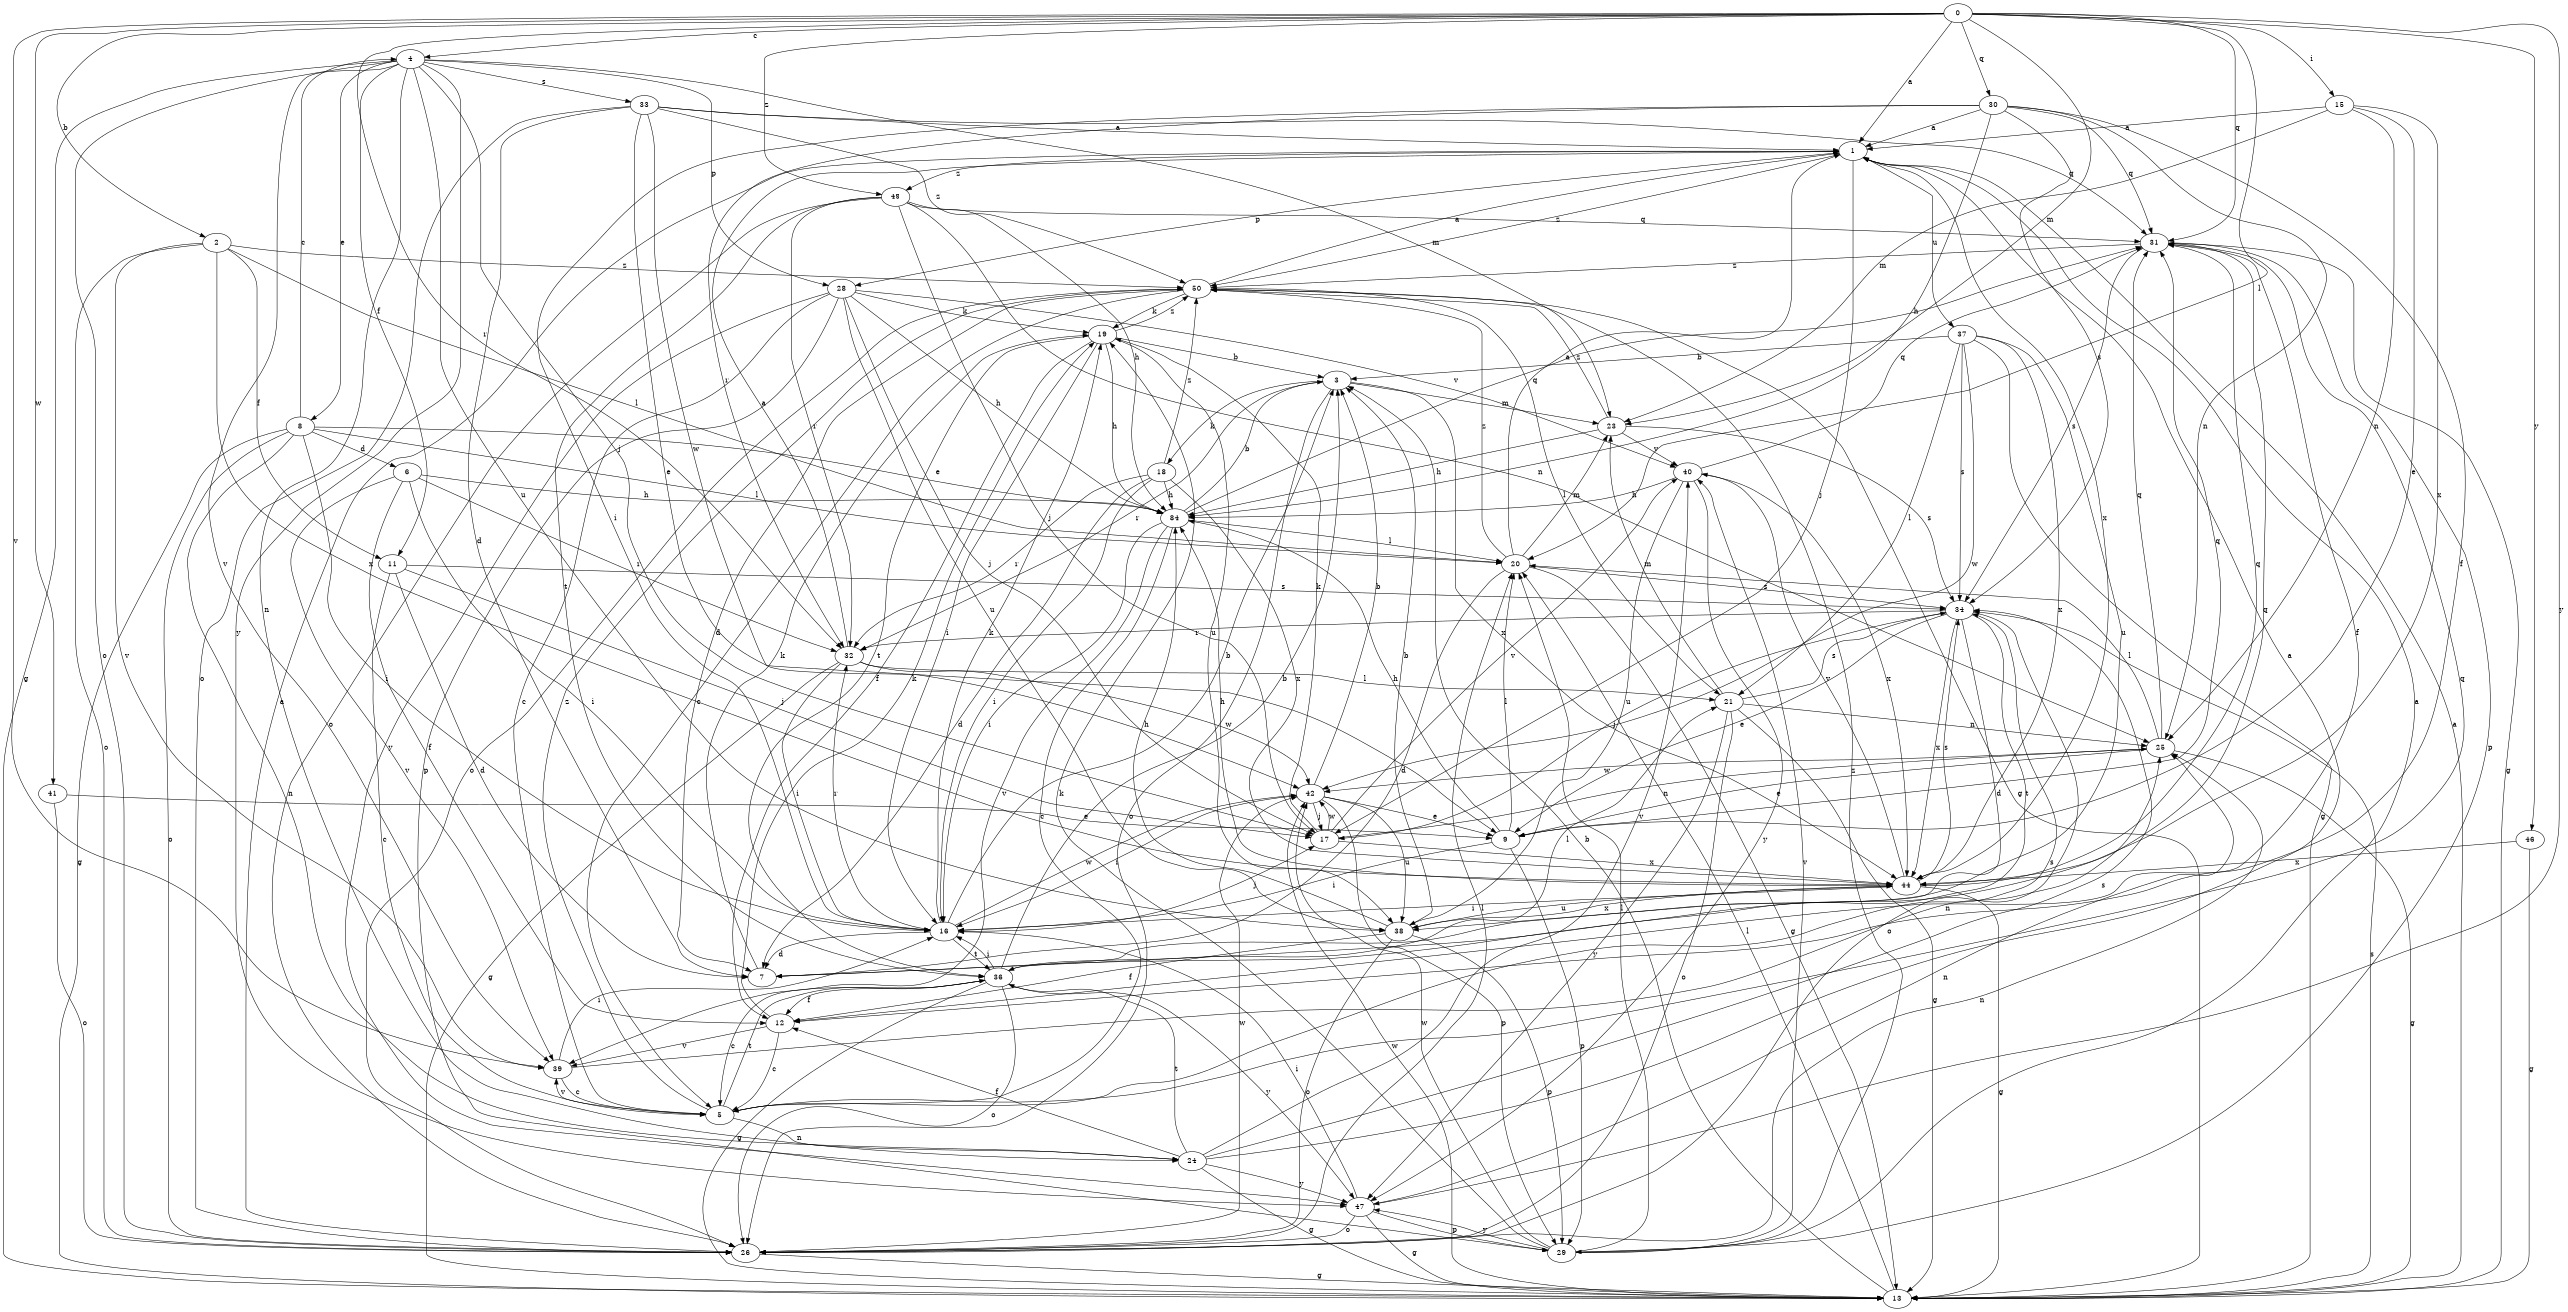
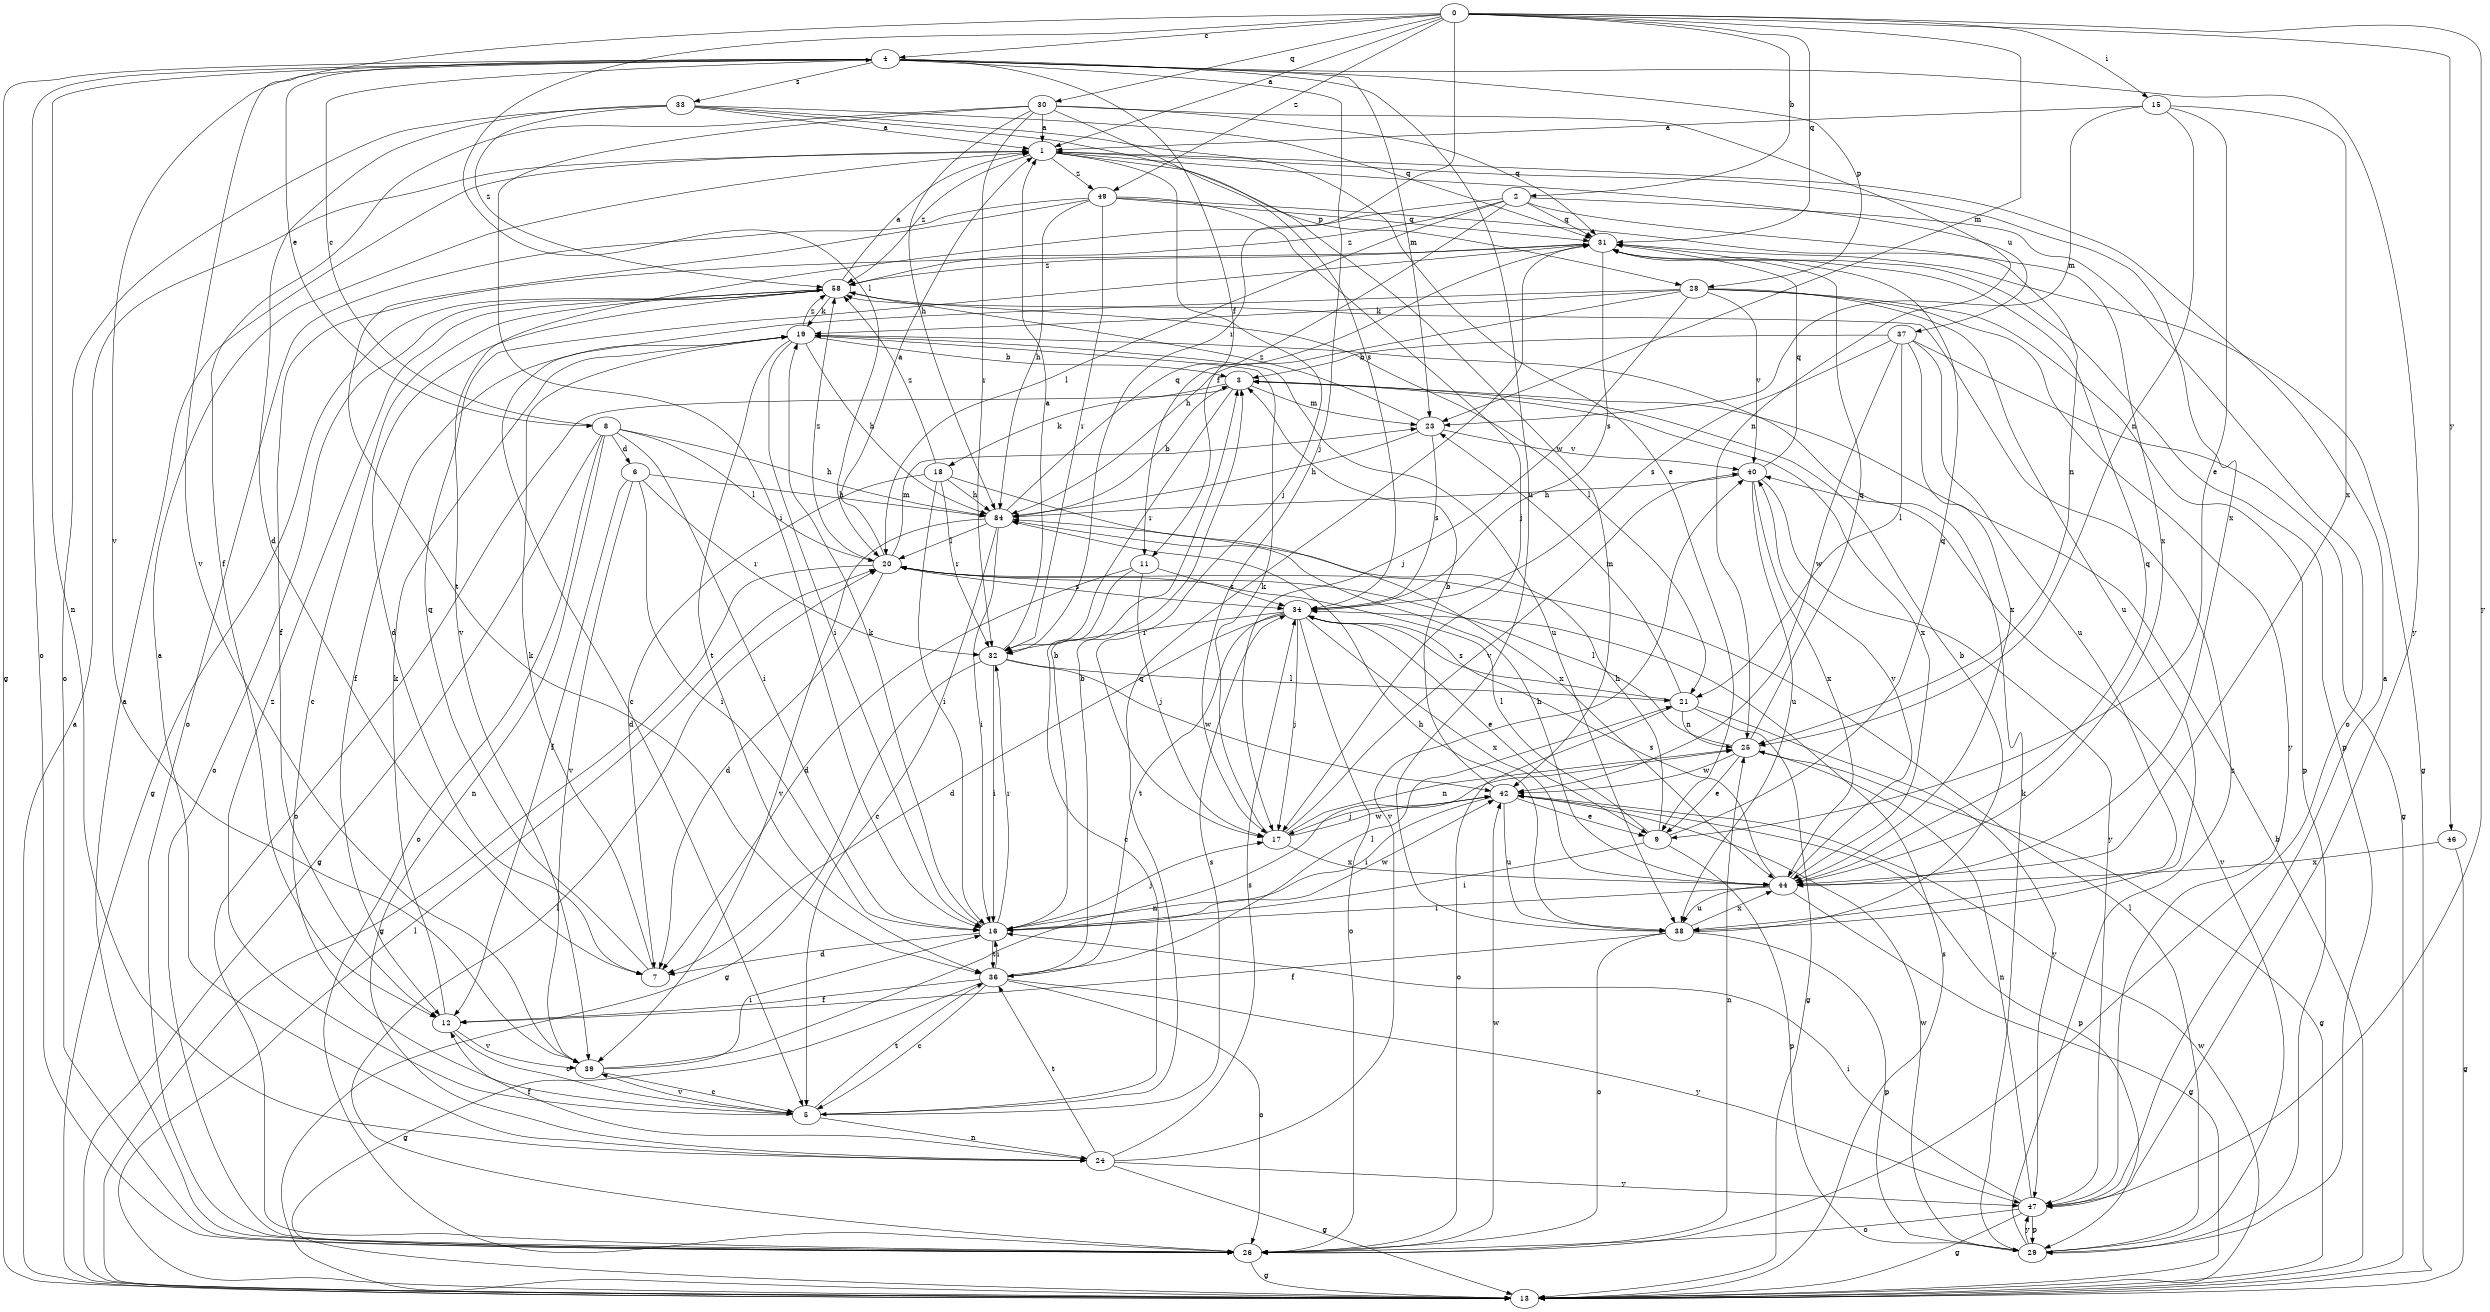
edge "2" -> "31": added, label "q"
node "50": label "50" -> "58"
edge "8" -> "84": label "e" -> "h"
node "41": removed
edge "29" -> "1": now "47" -> "1"
